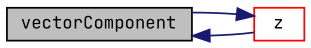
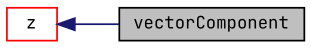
edge "z" -> "vectorComponent": removed
